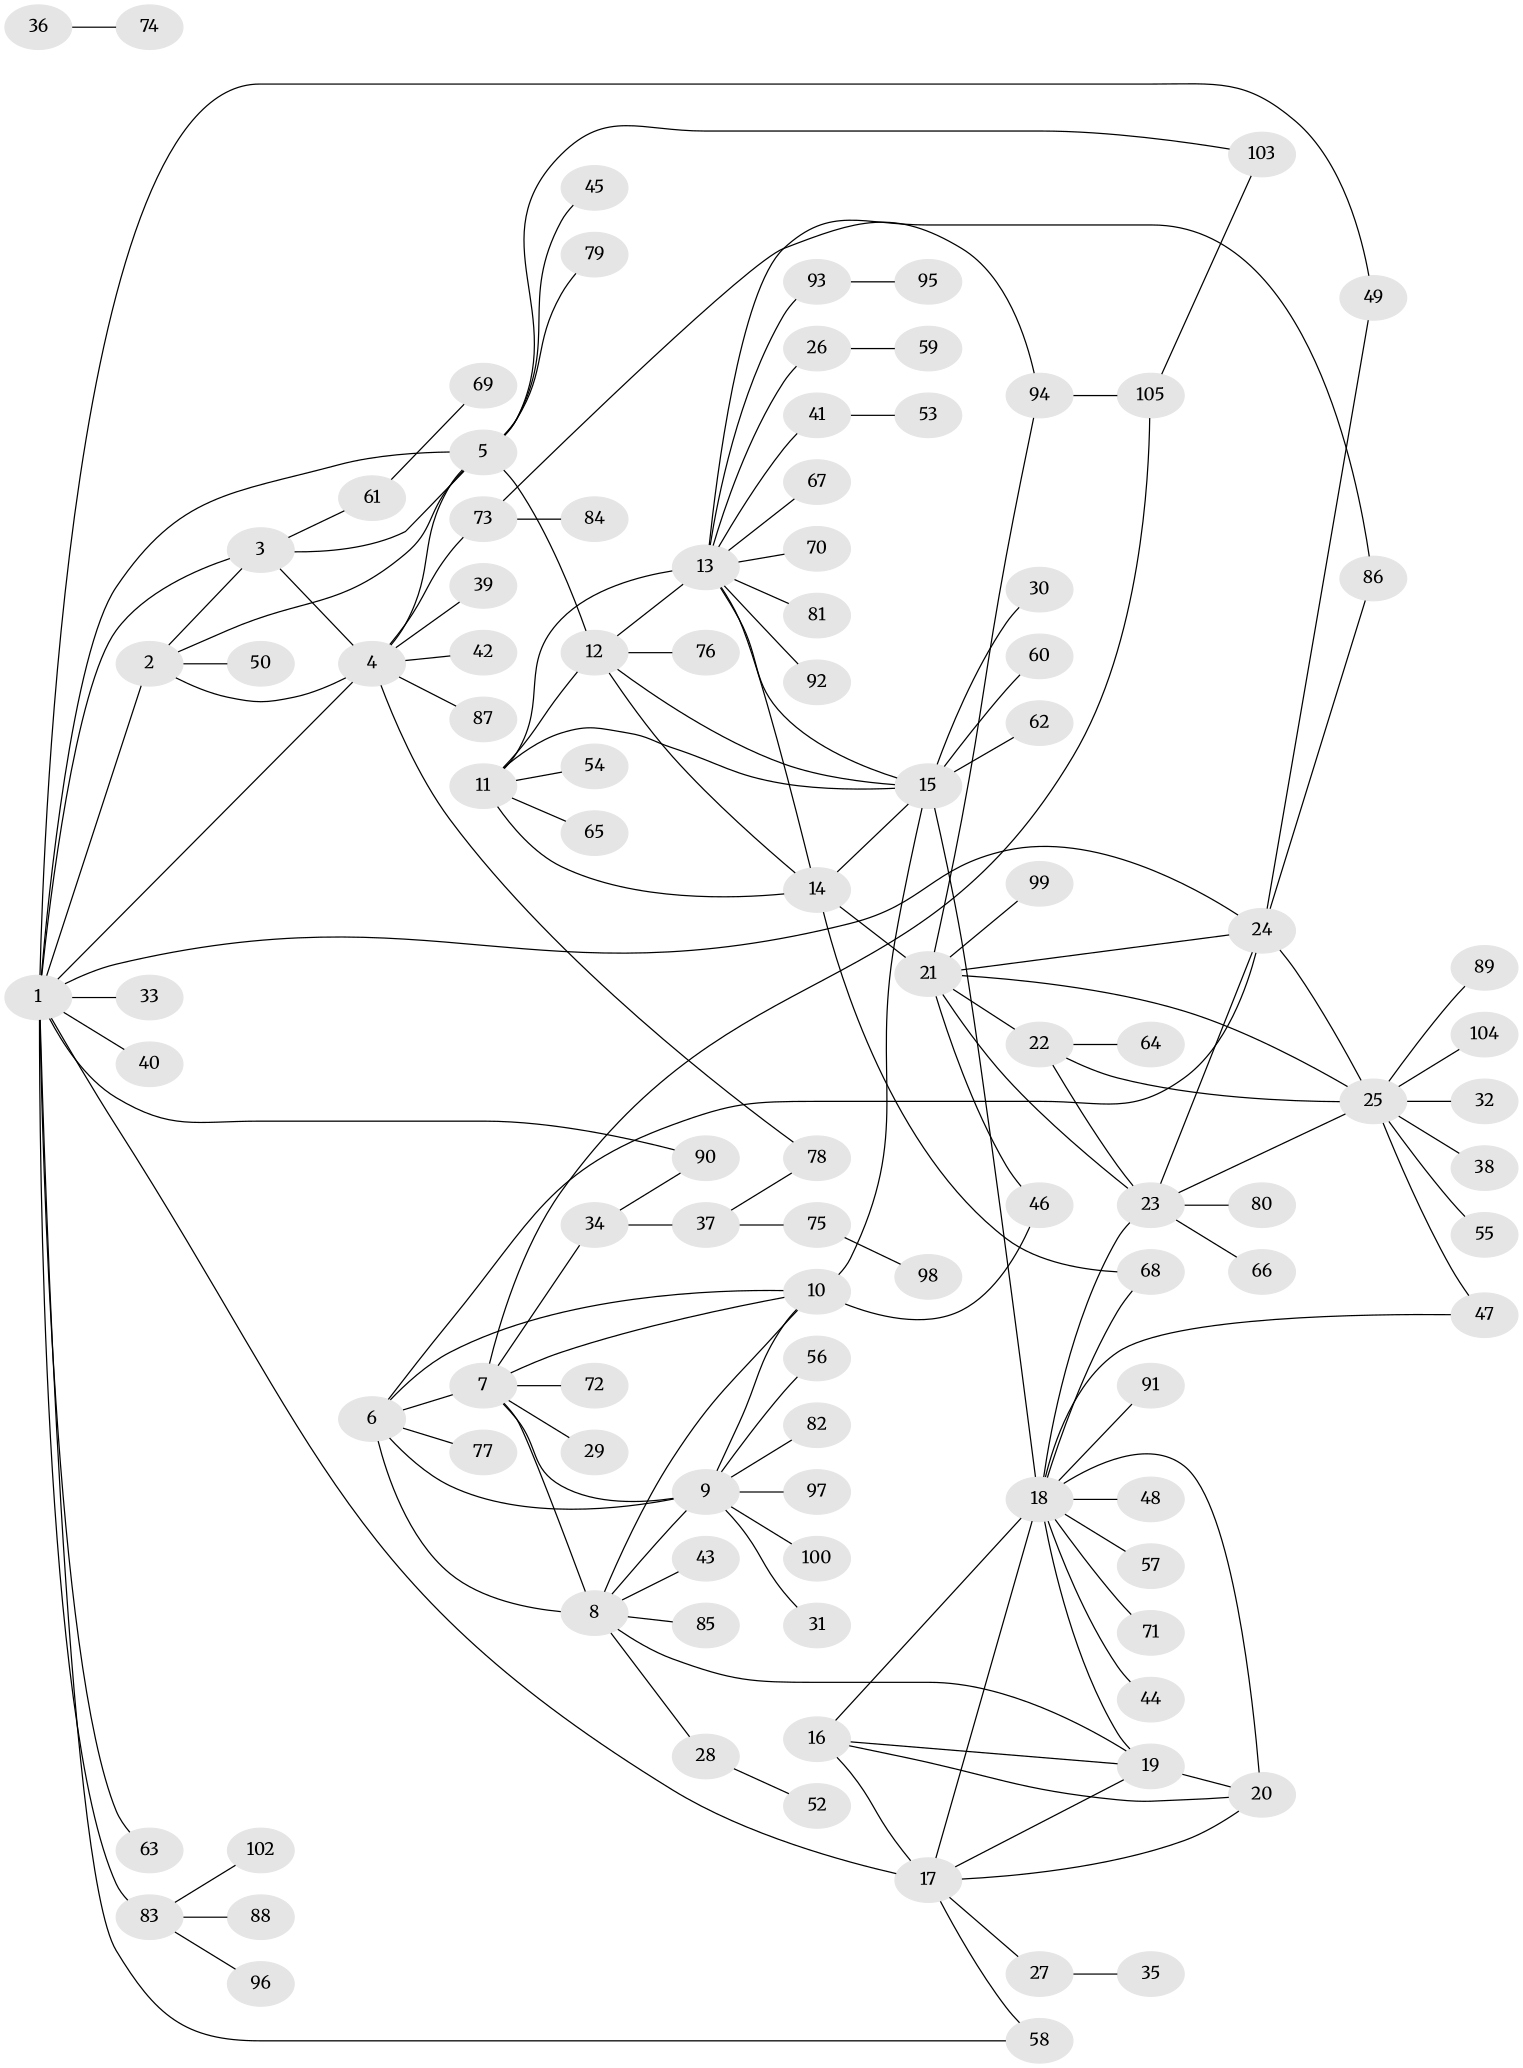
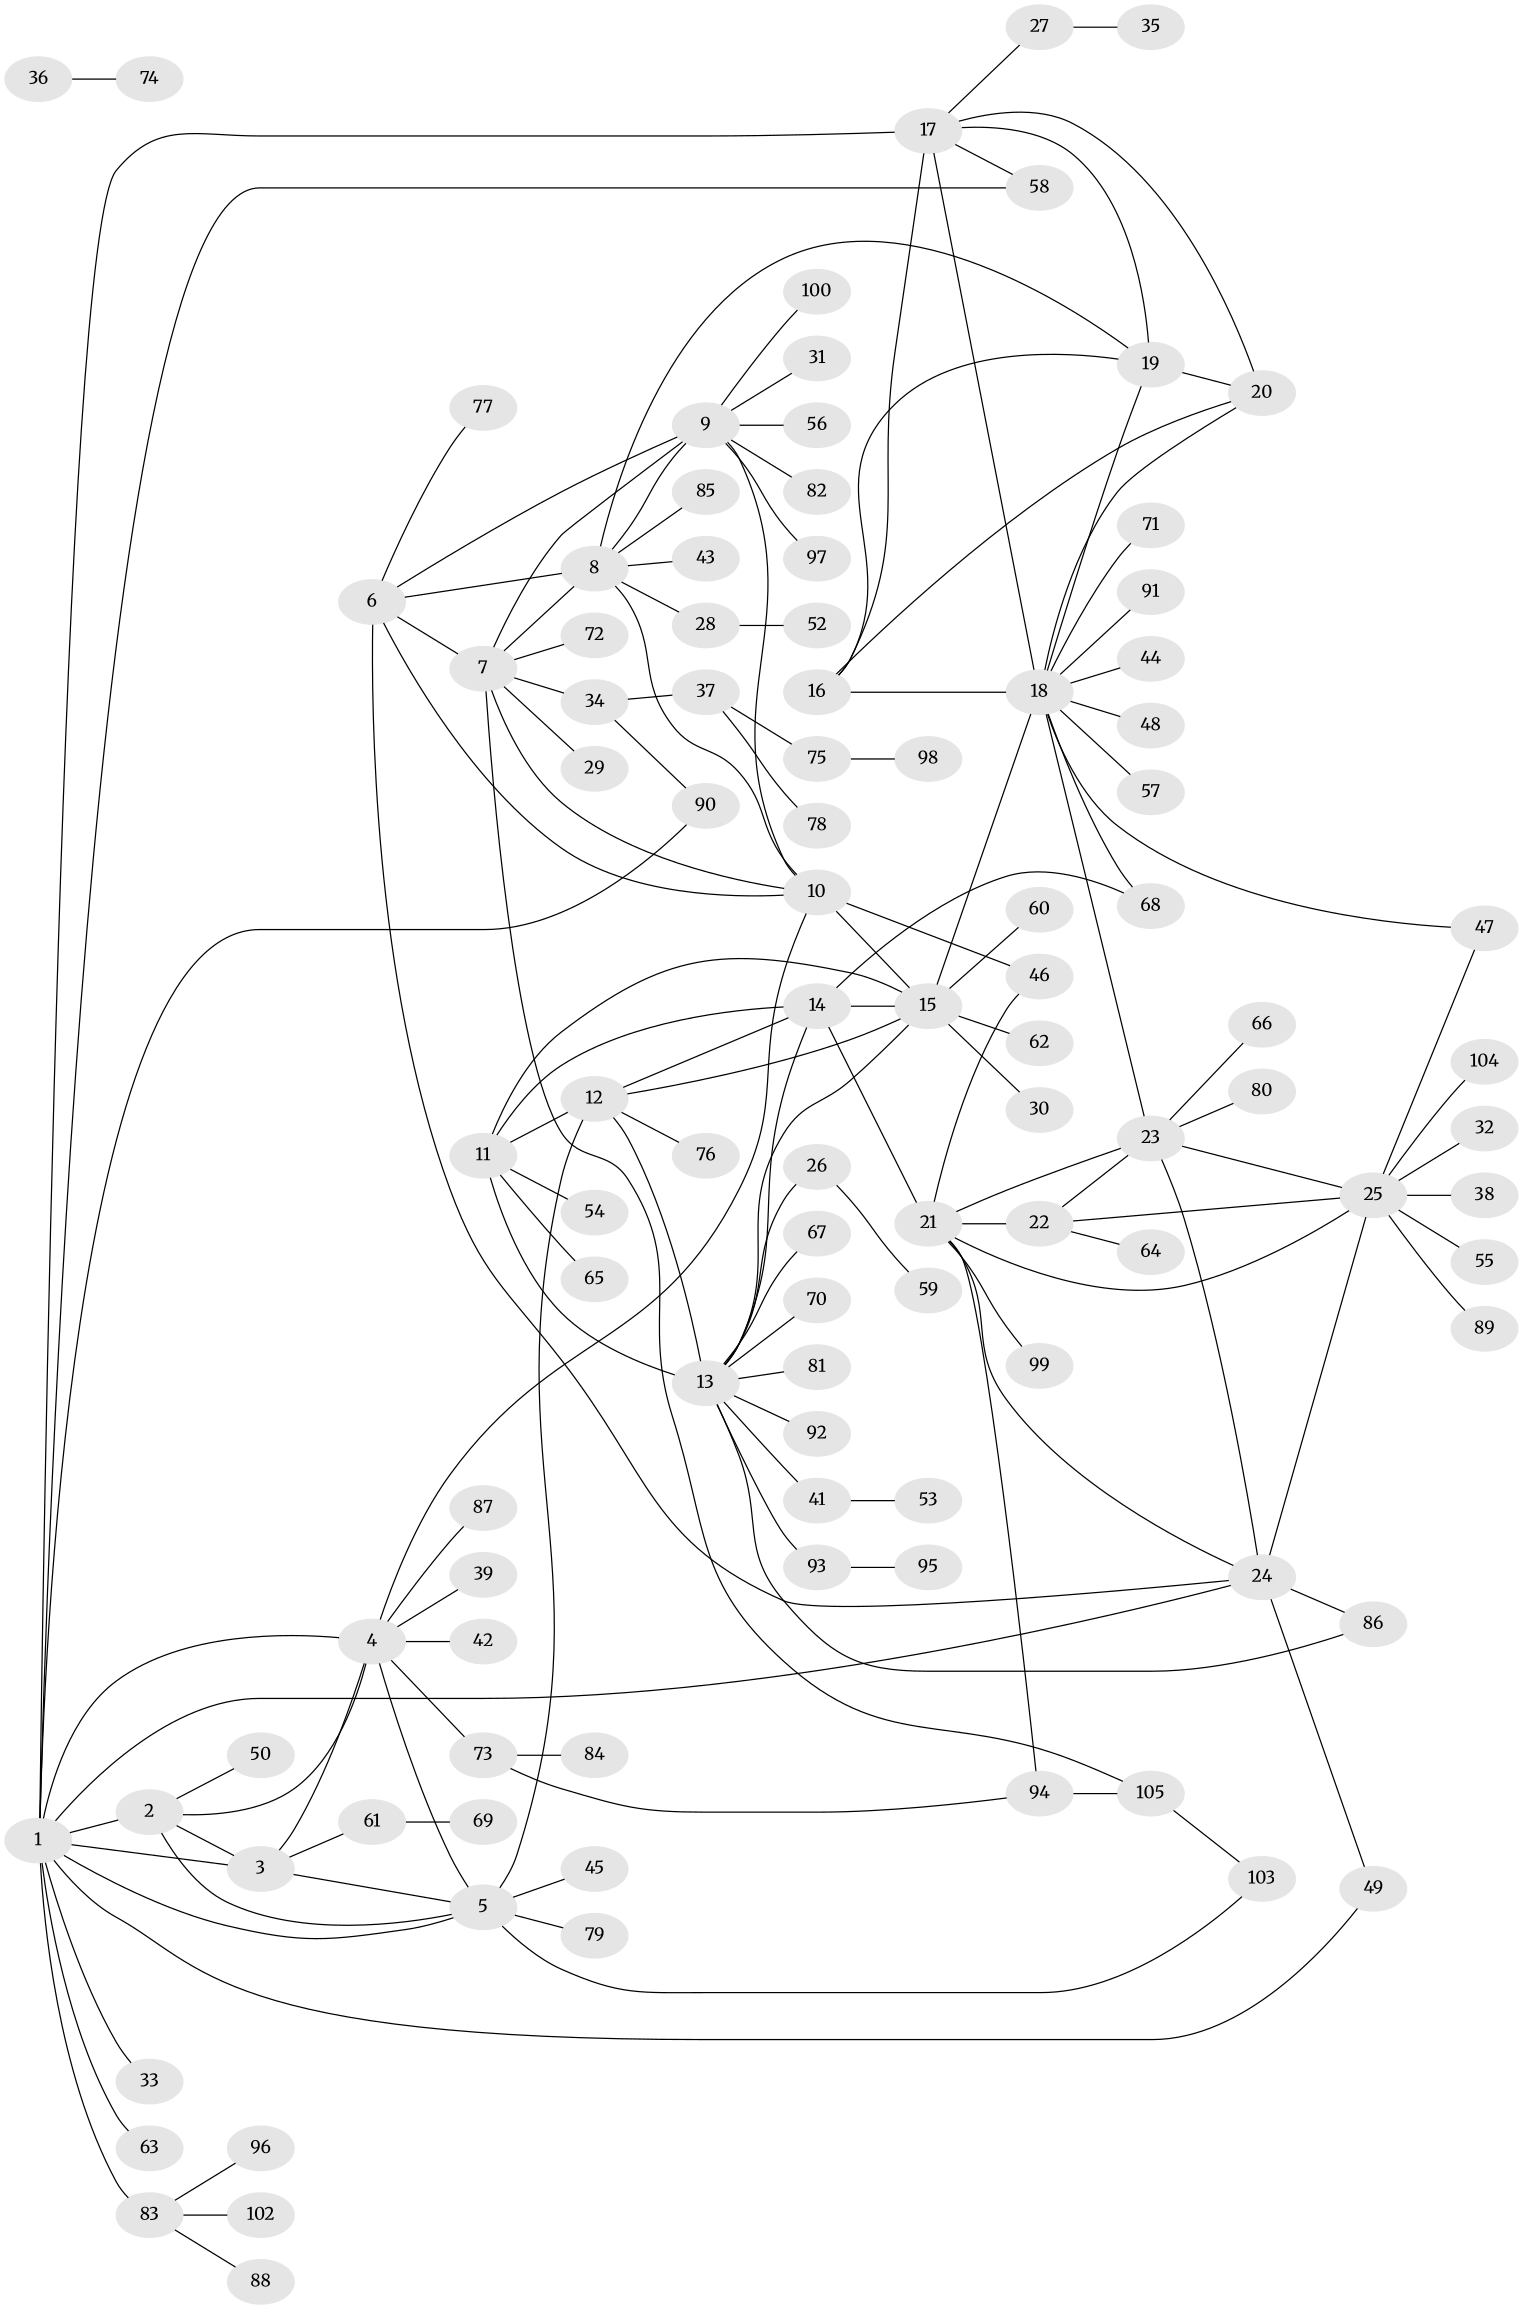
edge "4" -- "78": now "4" -- "10"
node "40": removed
